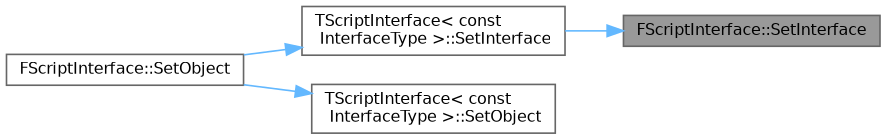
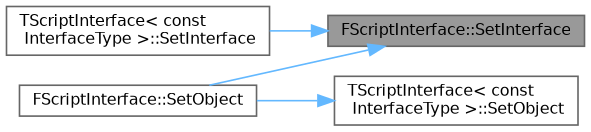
edge "FScriptInterface::SetObject" -> "TScriptInterface< const InterfaceType >::SetInterface": now "FScriptInterface::SetObject" -> "FScriptInterface::SetInterface"
